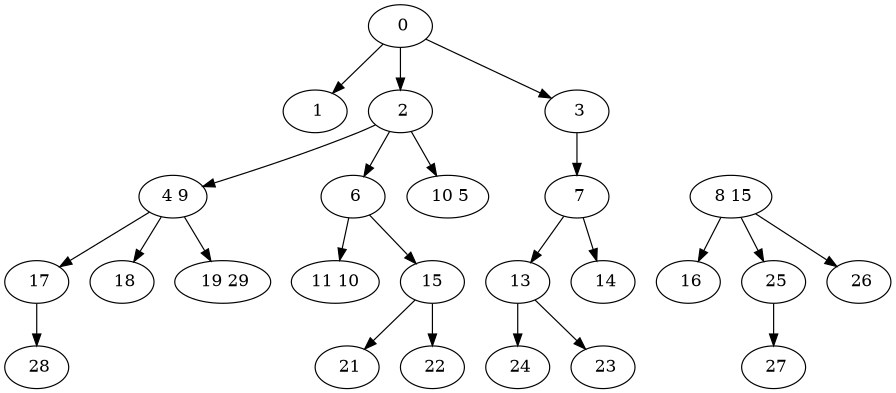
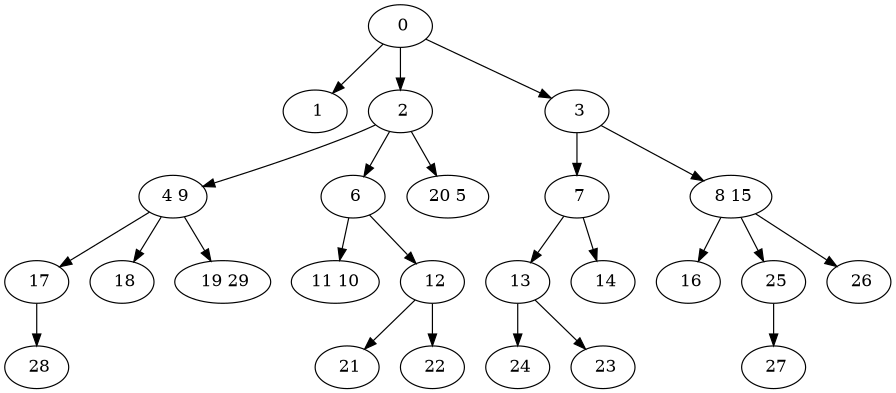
edge "3" -> "8 15": added
node "10 5": label "10 5" -> "20 5"
node "15": label "15" -> "12"
